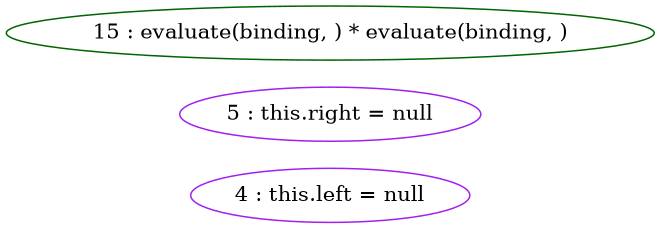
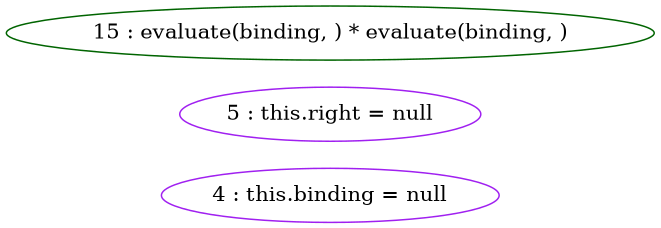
node "4 : this.left = null": label "4 : this.left = null" -> "4 : this.binding = null"
